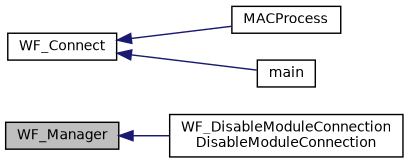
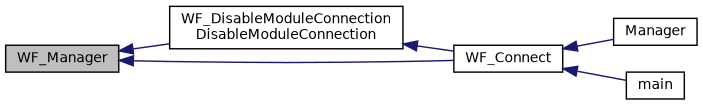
node "MACProcess": label "MACProcess" -> "Manager"
edge "WF_Connect" -> "WF_DisableModuleConnection DisableModuleConnection": added
edge "WF_Connect" -> "WF_Manager": added
